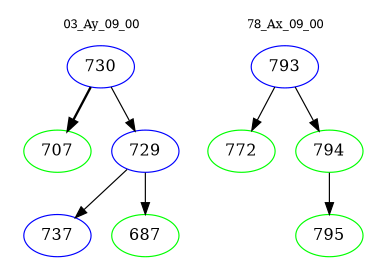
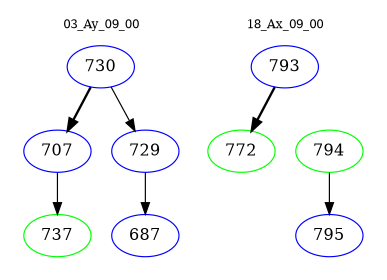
cluster "78_Ax_09_00": label "78_Ax_09_00" -> "18_Ax_09_00"
edge "793" -> "772": style solid -> bold
edge "793" -> "794": removed
node "707": color green -> blue
edge "729" -> "737": now "707" -> "737"
node "737": color blue -> green
node "687": color green -> blue
node "795": color green -> blue
